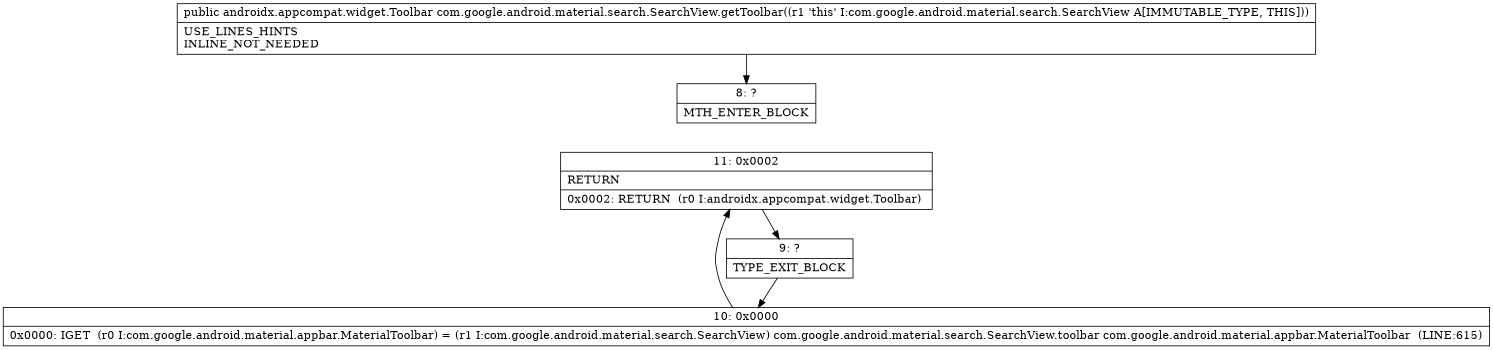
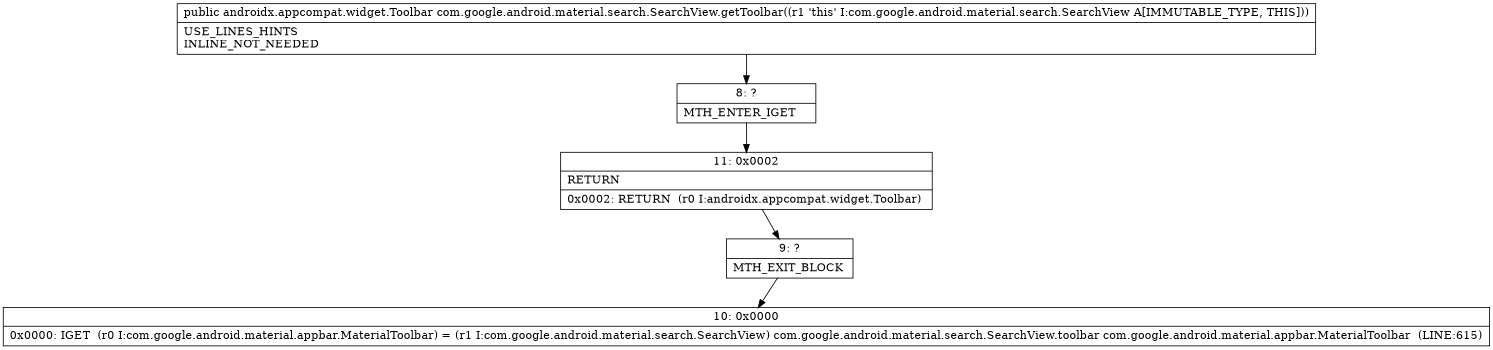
node "8: ?": text "MTH_ENTER_BLOCK" -> "MTH_ENTER_IGET"
edge "10: 0x0000" -> "11: 0x0002": now "8: ?" -> "11: 0x0002"
node "9: ?": text "TYPE_EXIT_BLOCK" -> "MTH_EXIT_BLOCK"
